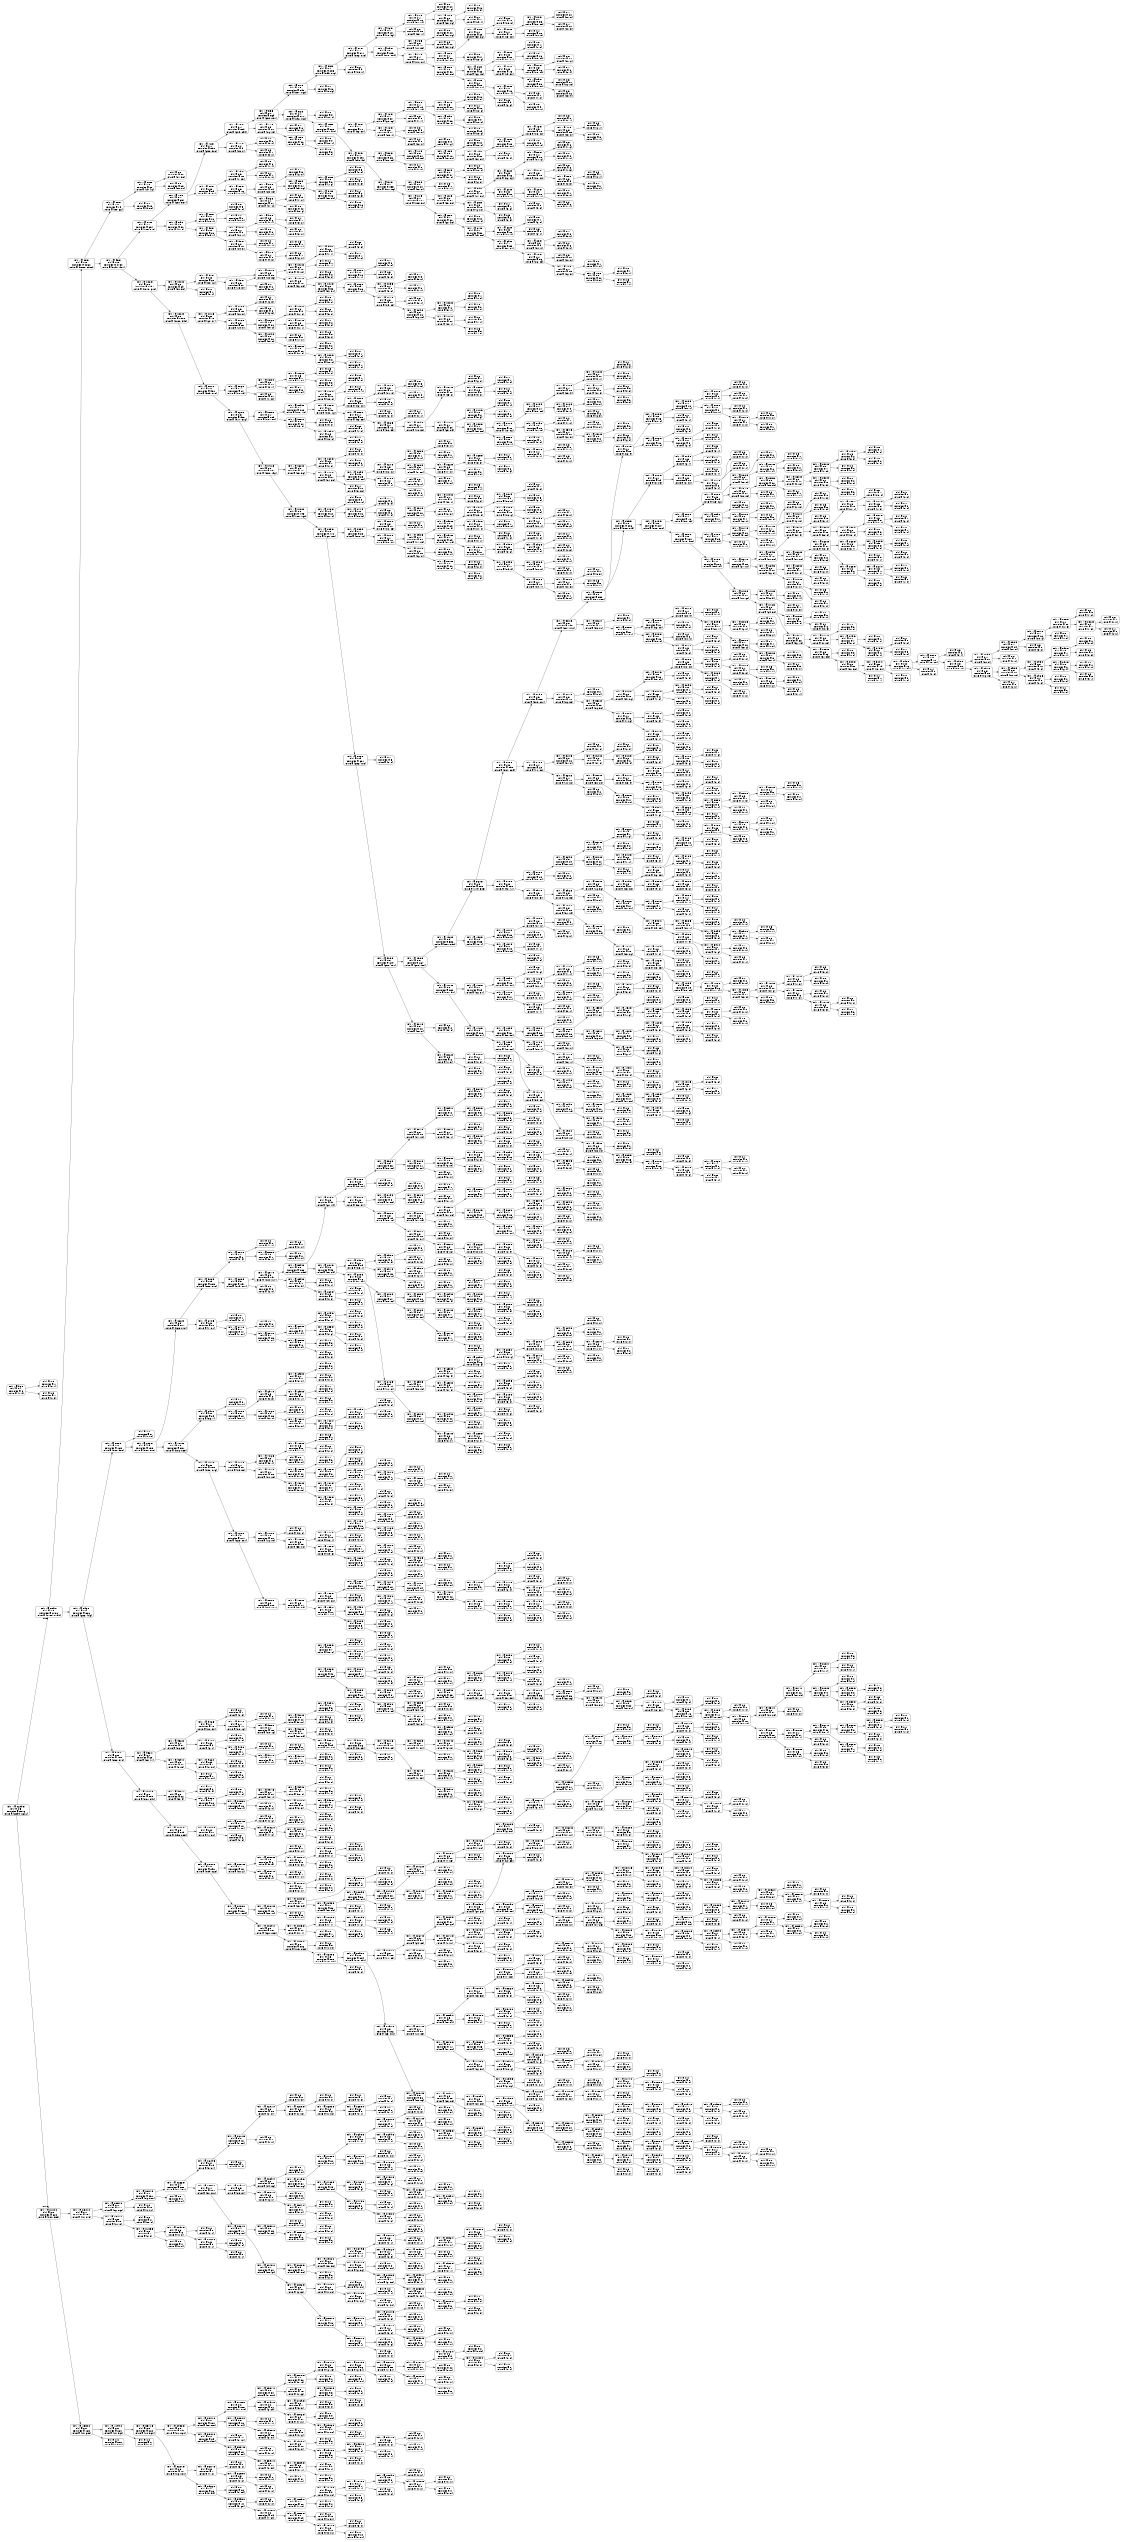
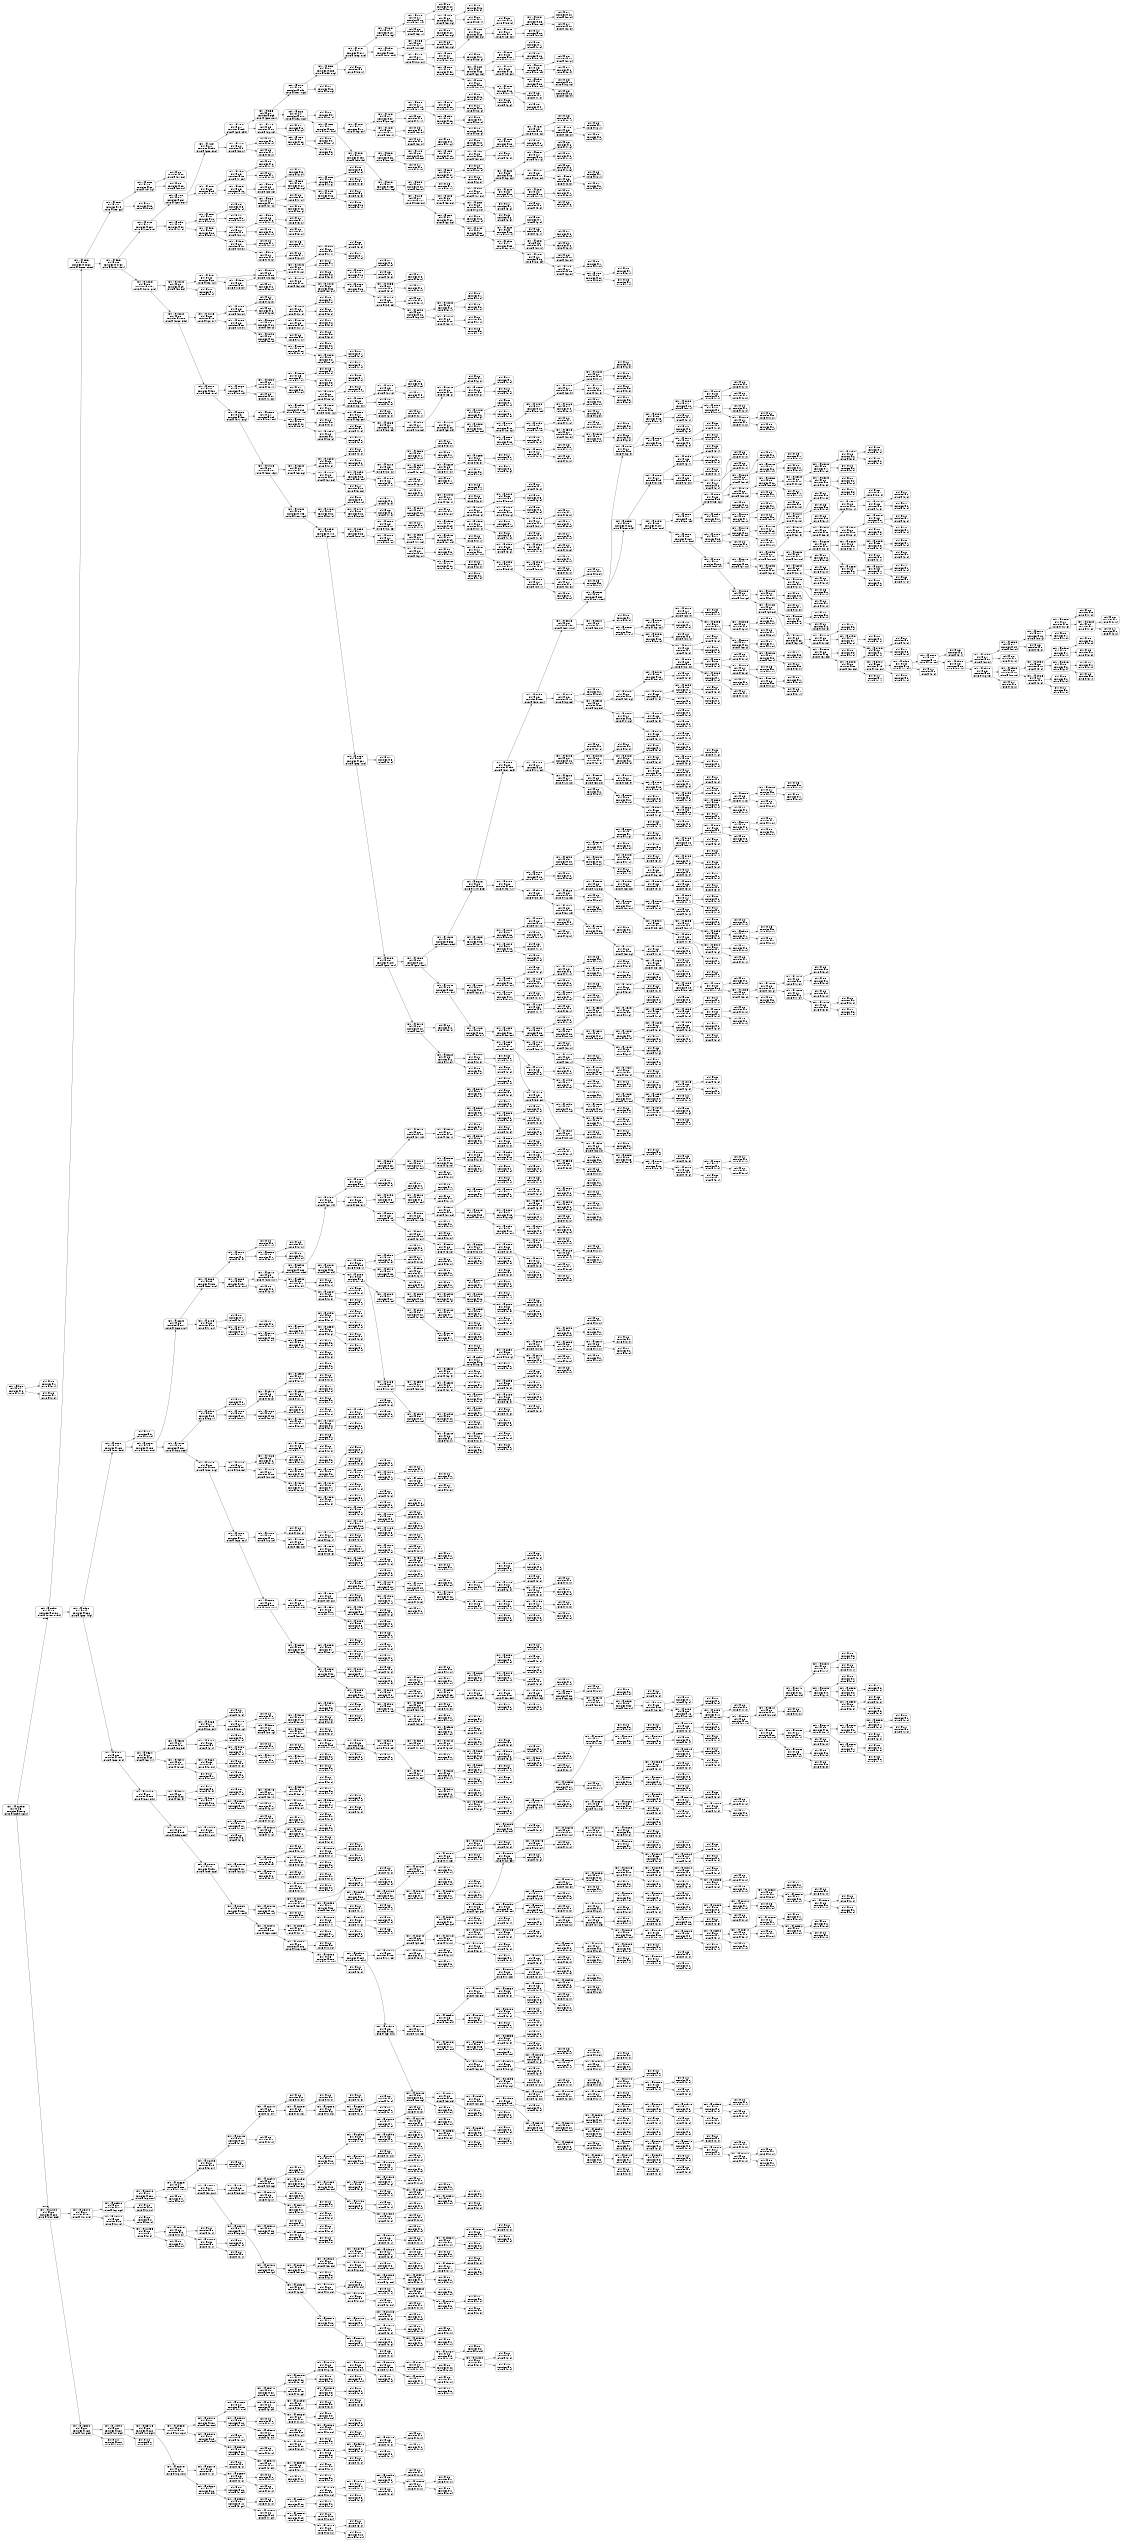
edge "rain <= 301.5 gini = 0.5 samples = 53 value = [50, 35]" -> "rain <= 300.0 gini = 0.5 samples = 49 value = [48, 31]": now "rain <= 301.5 gini = 0.5 samples = 53 value = [50, 35]" -> "rain <= 278.5 gini = 0.4 samples = 6 value = [2, 4]"
node "rain <= 529.0 gini = 0.5 samples = 8 value = [5, 7]": removed
node "rain <= 808.5 gini = 0.5 samples = 98 value = [96, 65]": added
edge "rain <= 1093.5 gini = 0.4 samples = 36 value = [12, 38]" -> "rain <= 1089.5 gini = 0.4 samples = 32 value = [12, 34]": now "rain <= 1093.5 gini = 0.4 samples = 36 value = [12, 38]" -> "rain <= 1103.0 gini = 0.4 samples = 4 value = [3, 1]"
